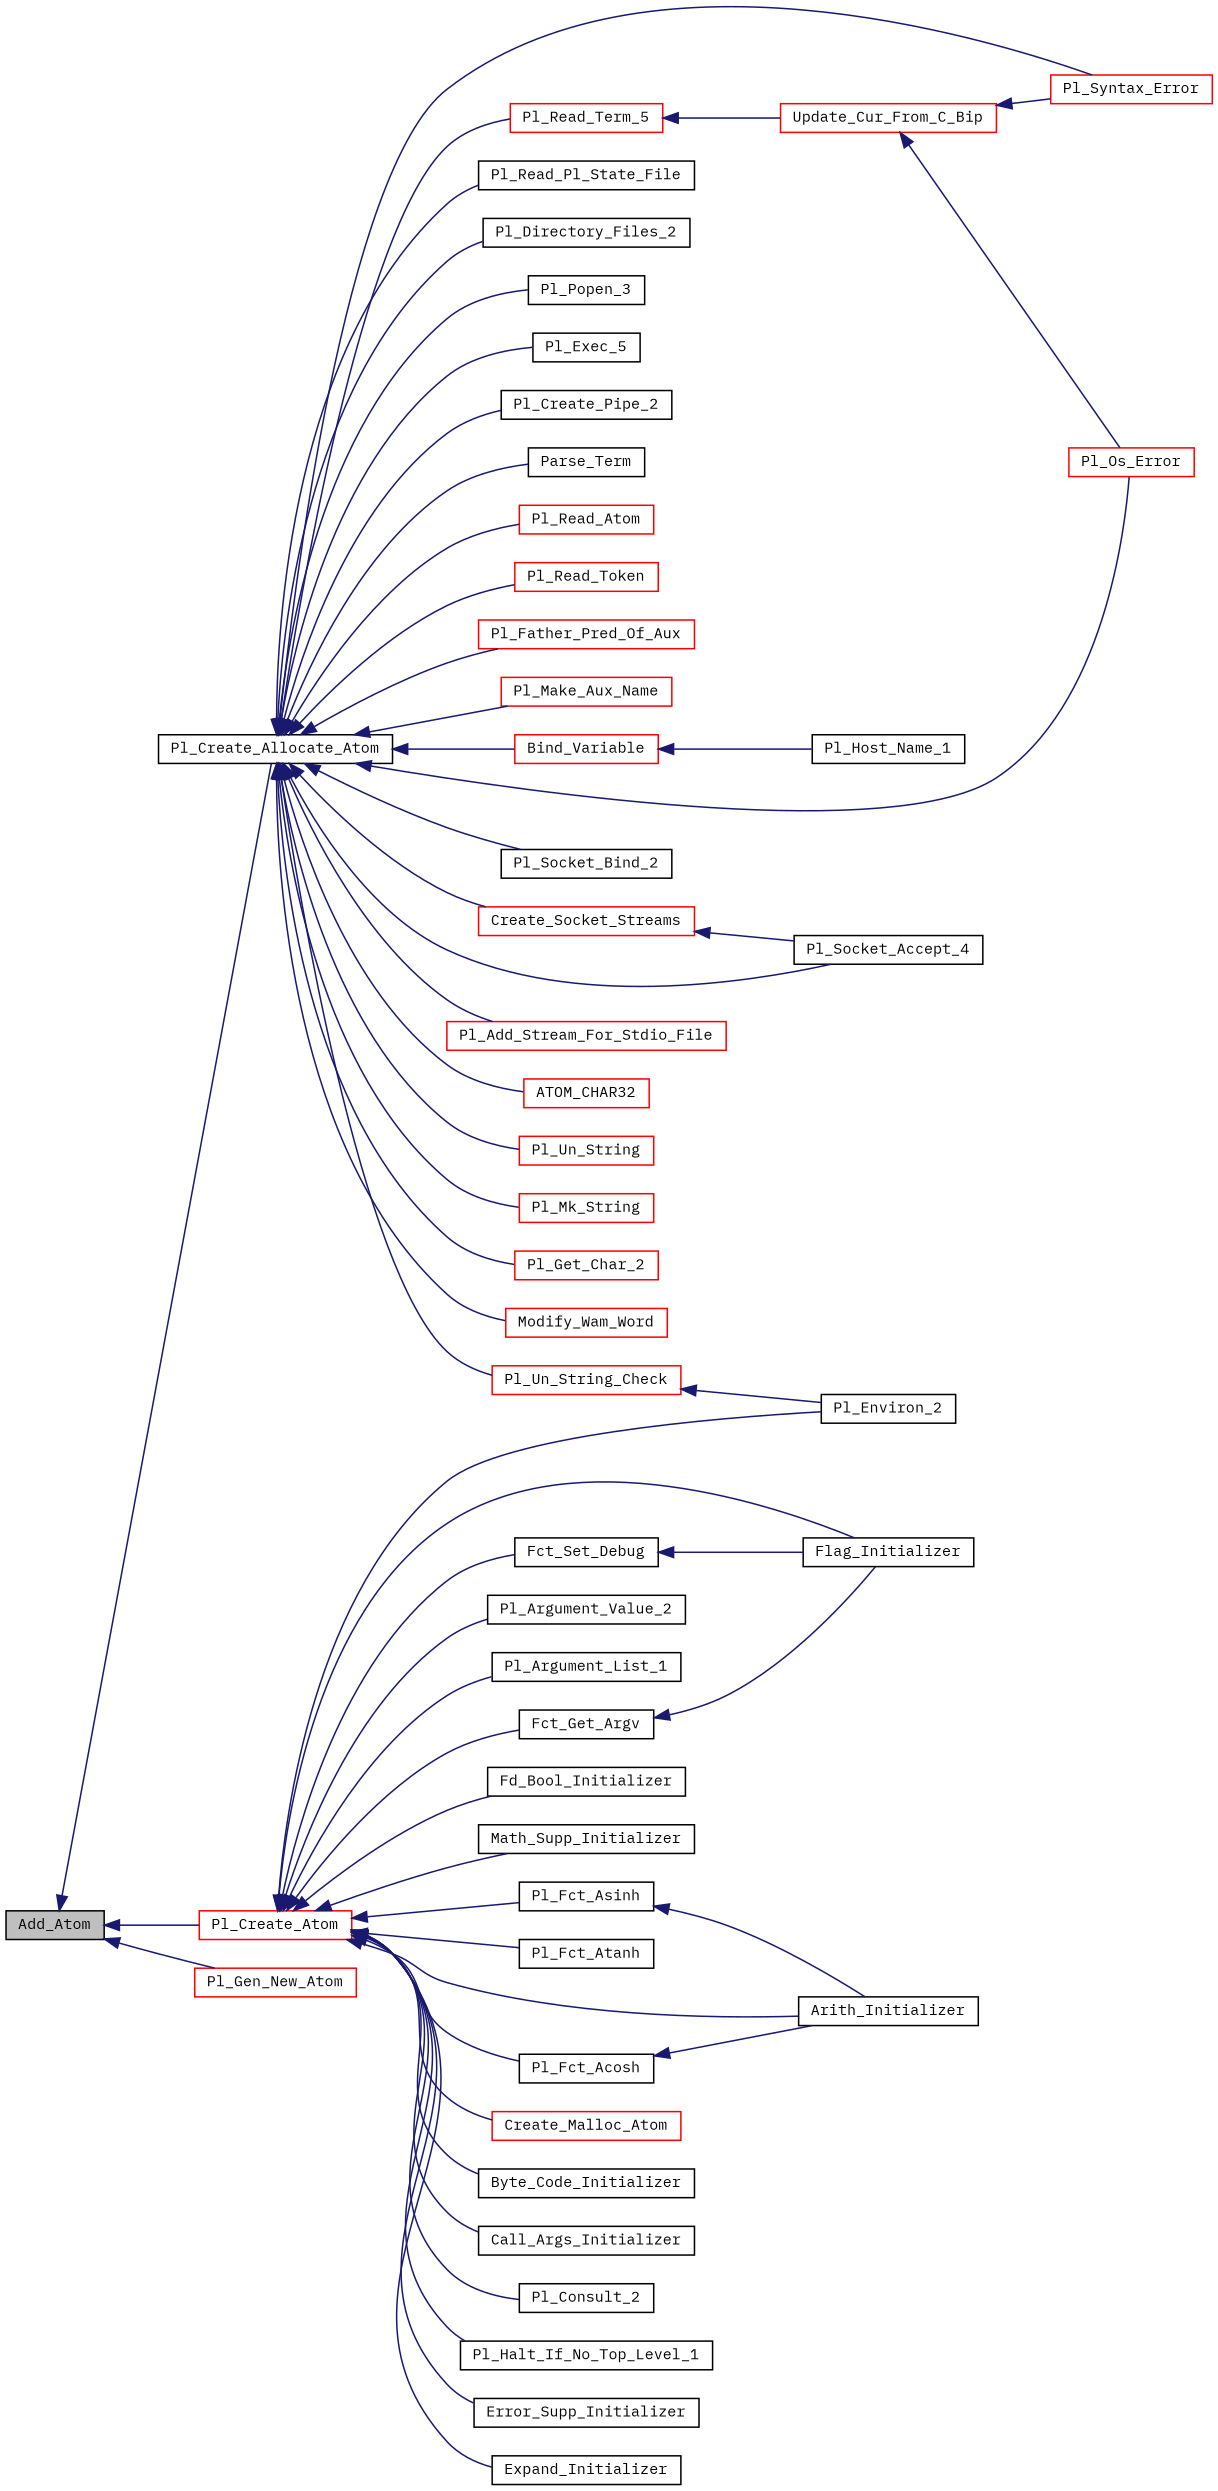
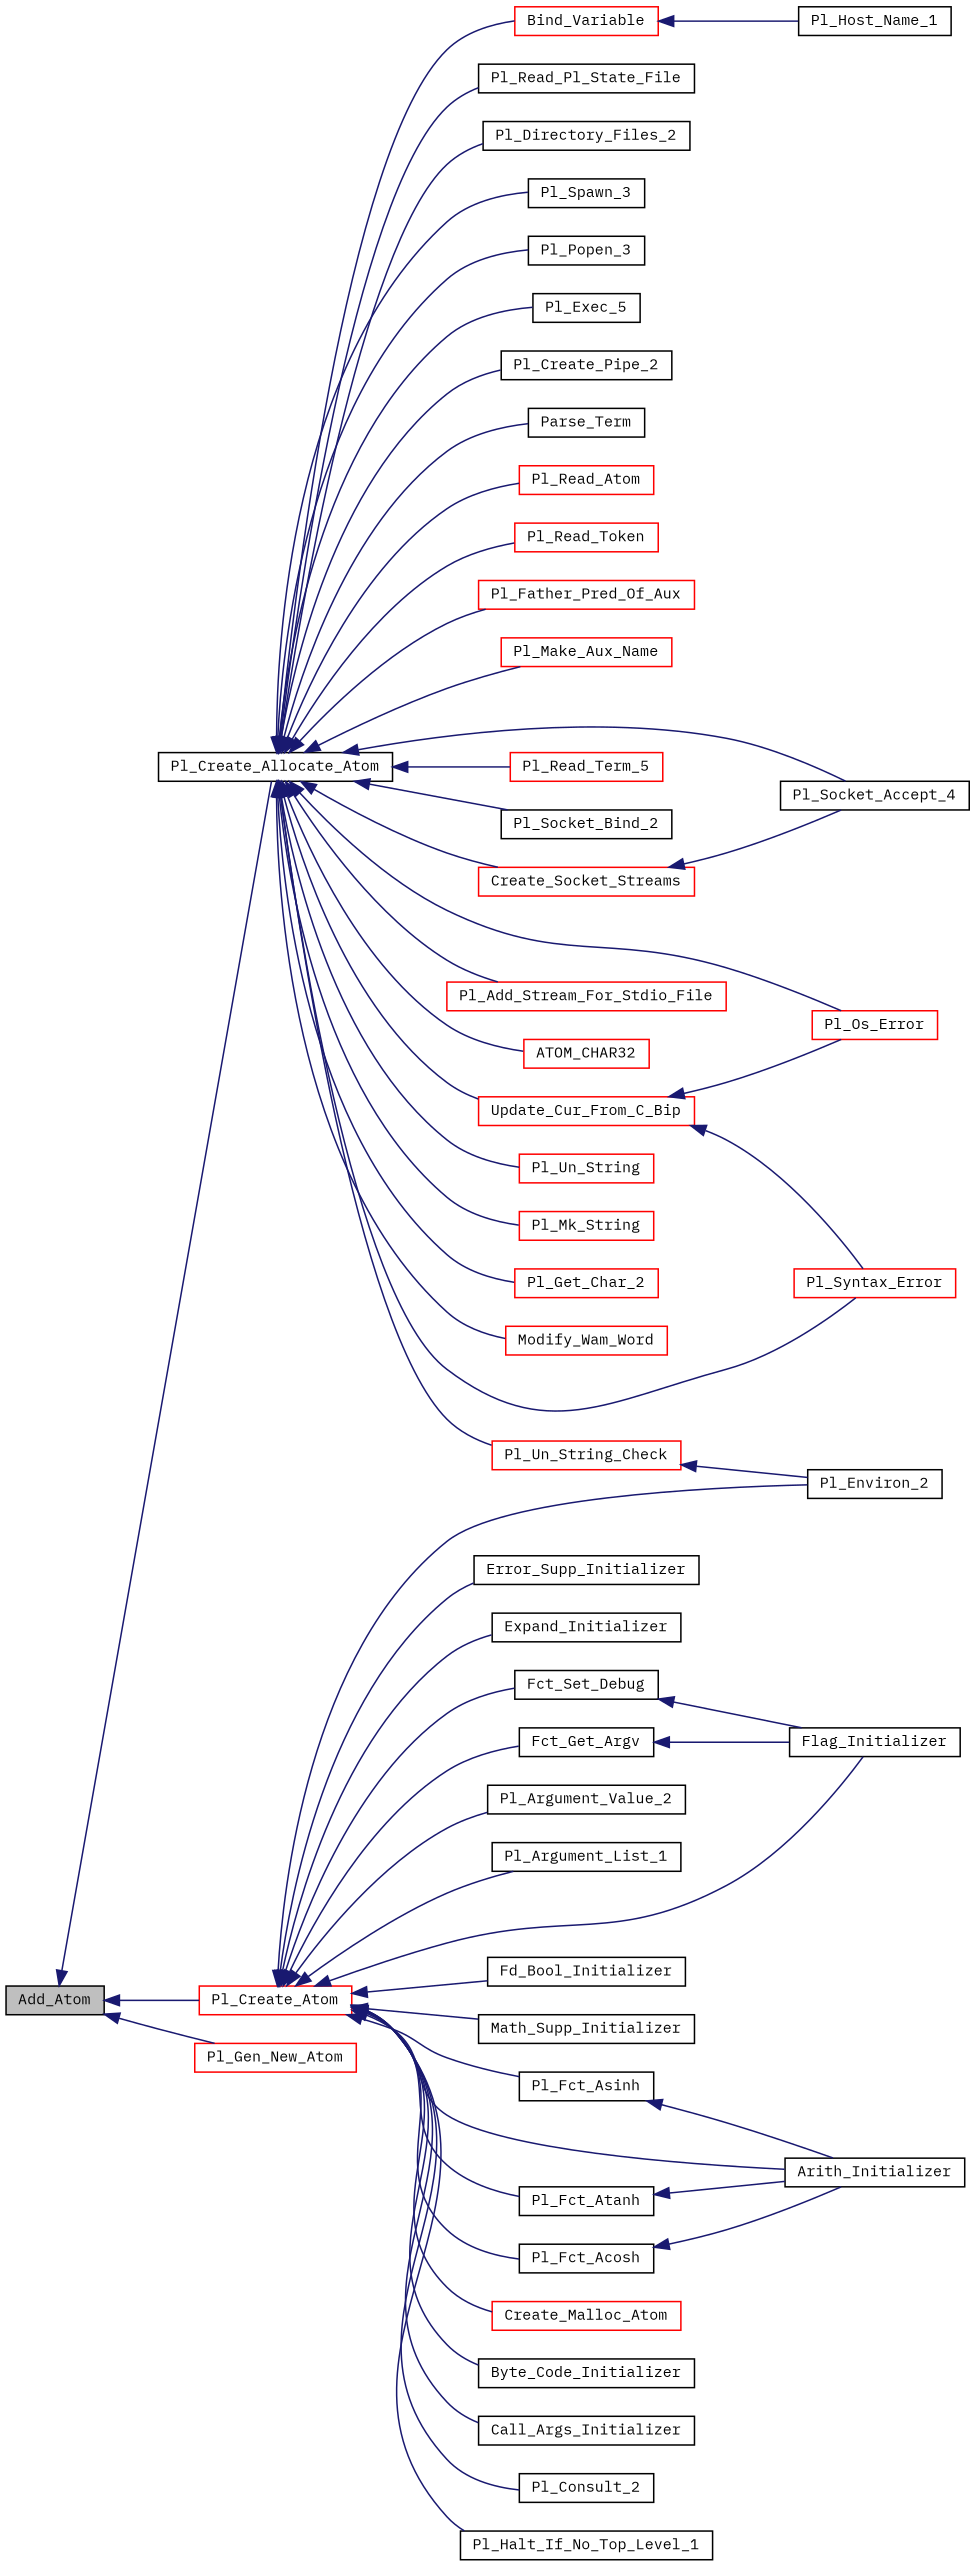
edge "Update_Cur_From_C_Bip" -> "Pl_Read_Term_5": now "Update_Cur_From_C_Bip" -> "Pl_Create_Allocate_Atom"
node "Pl_Spawn_3": added
edge "Arith_Initializer" -> "Pl_Fct_Atanh": added
